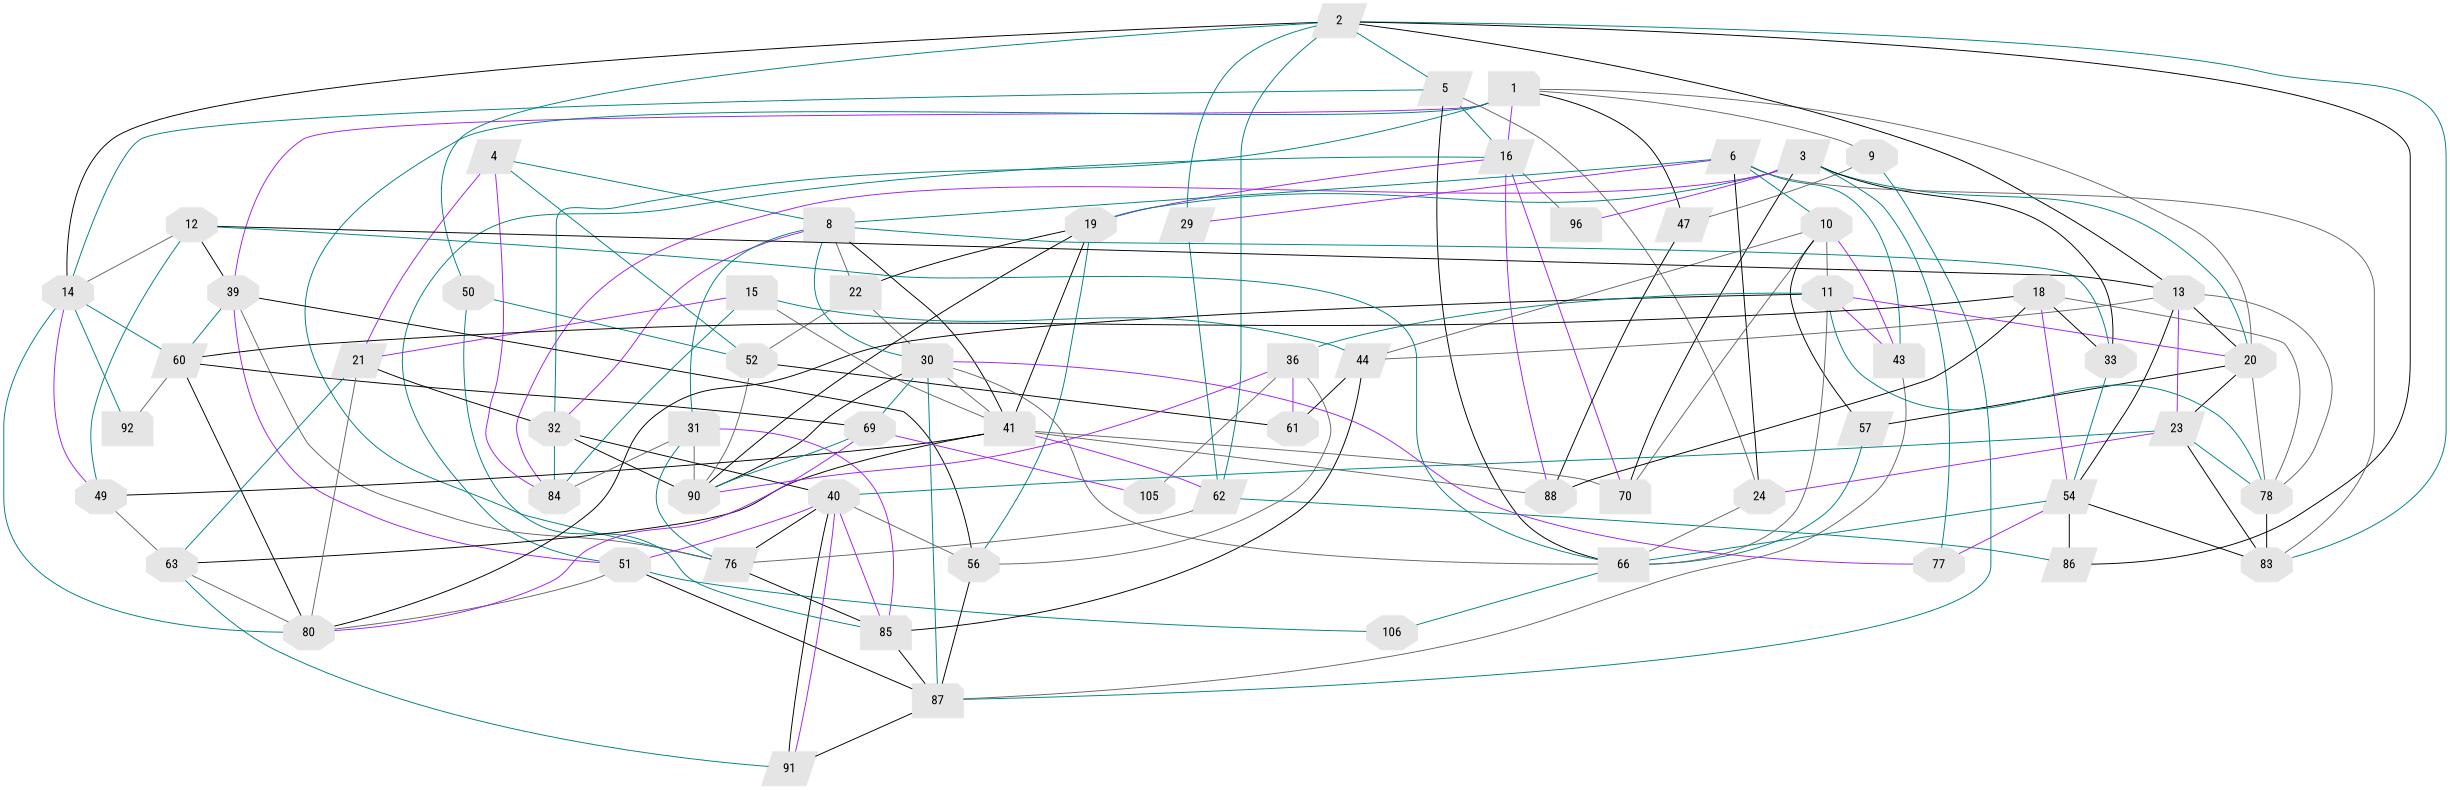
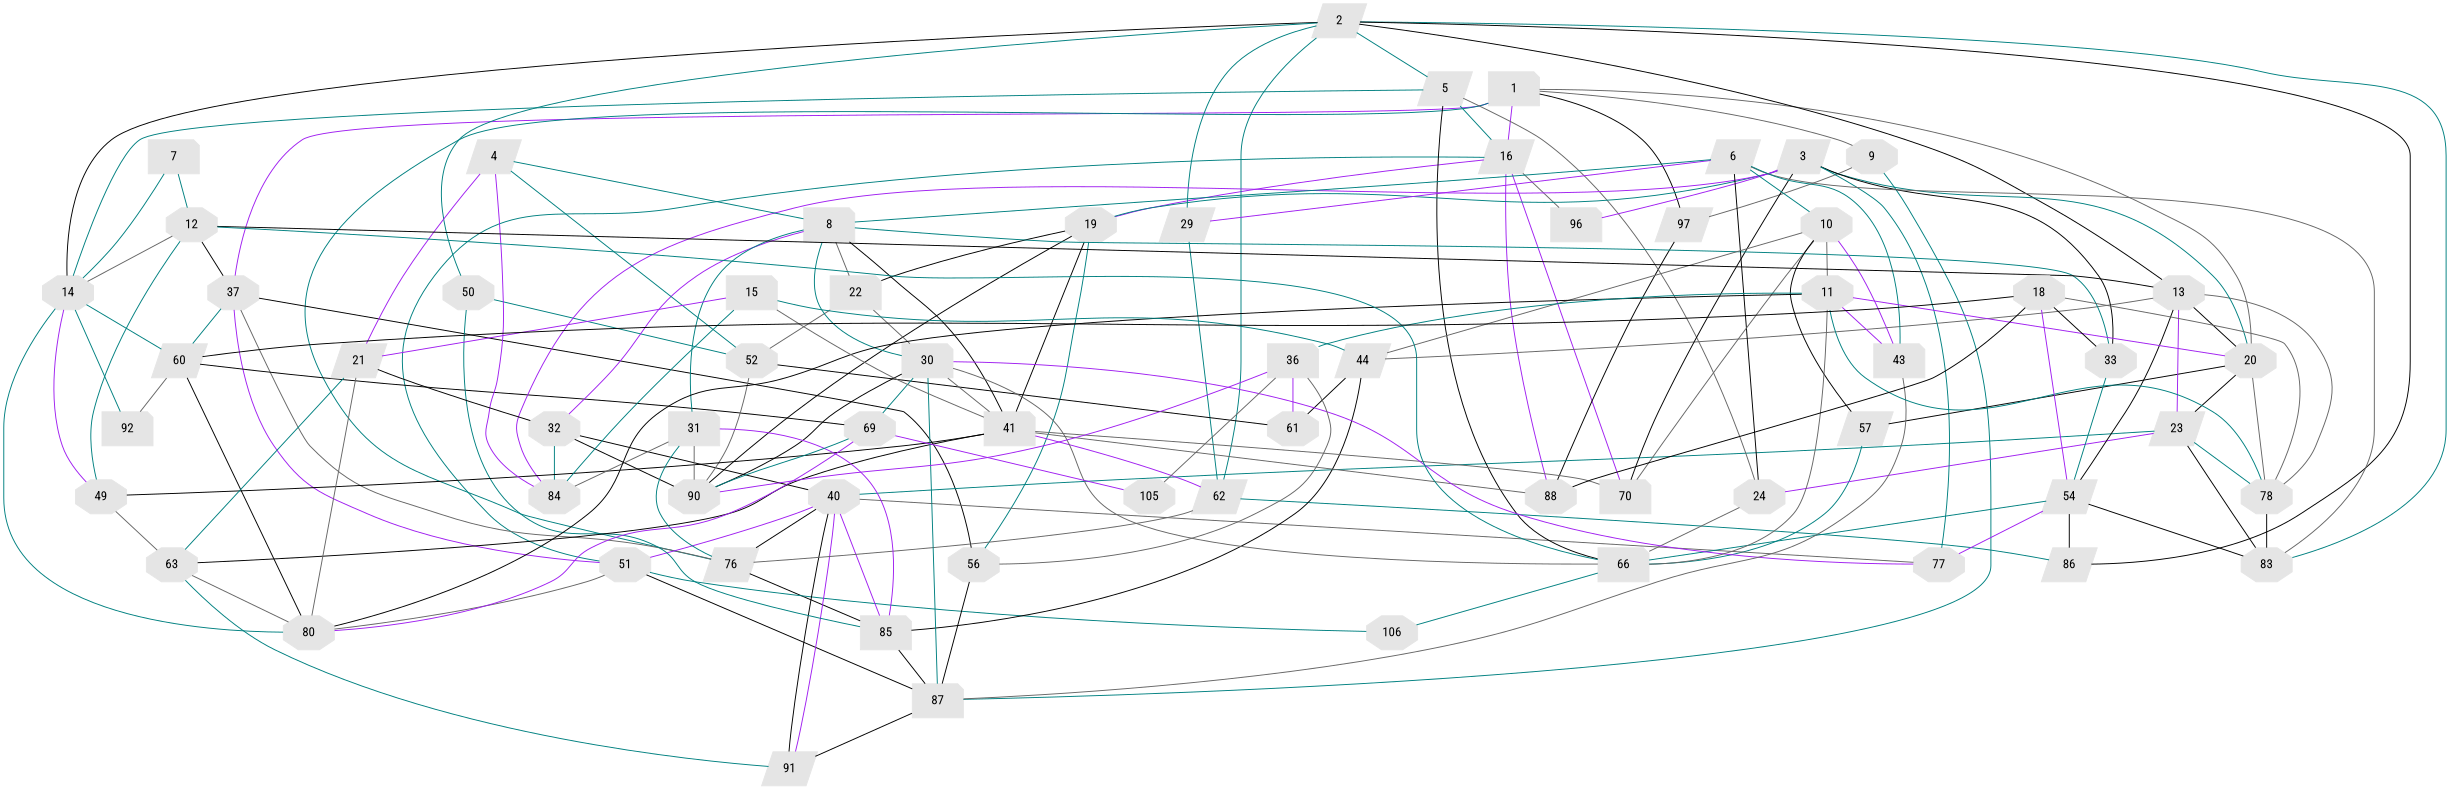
node "7": added
edge "1" -- "32": removed
node "47": label "47" -> "97"
node "39": label "39" -> "37"
edge "40" -- "56": now "40" -- "77"
